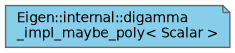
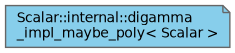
node "Eigen::internal::digamma _impl_maybe_poly< Scalar >": label "Eigen::internal::digamma _impl_maybe_poly< Scalar >" -> "Scalar::internal::digamma _impl_maybe_poly< Scalar >"
